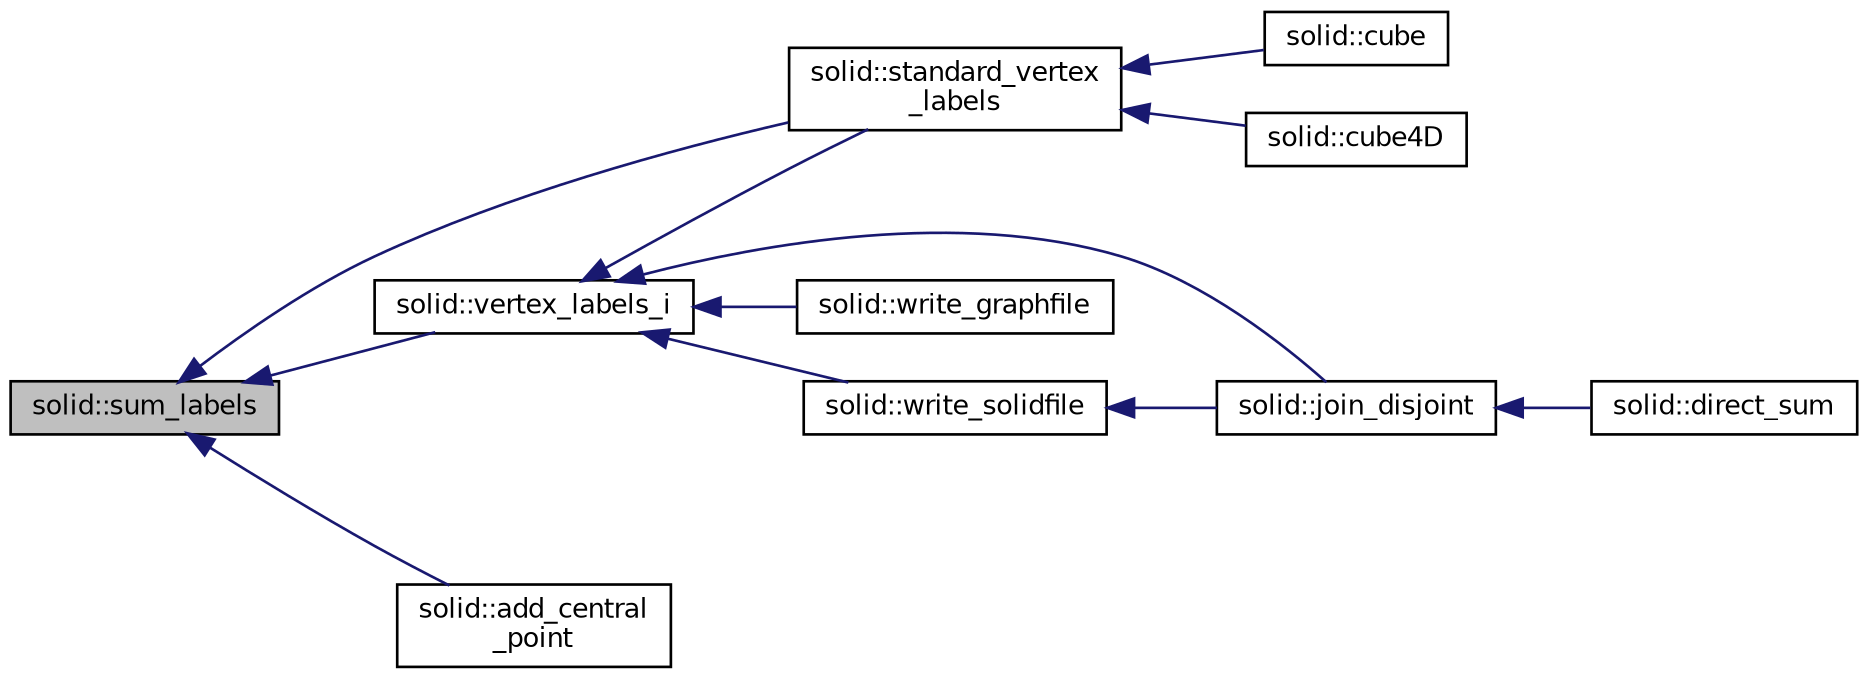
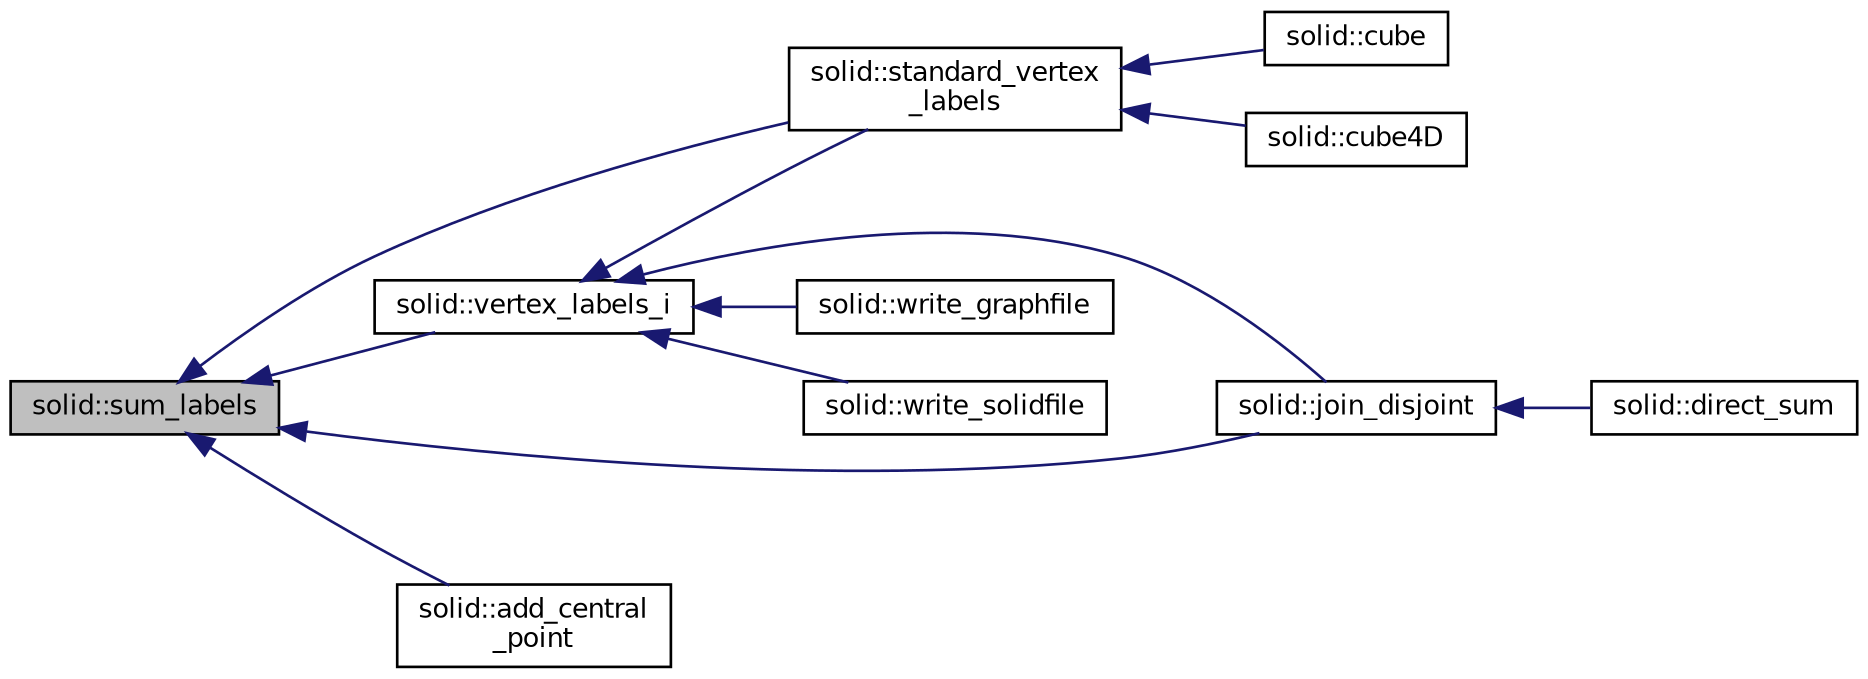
edge "solid::join_disjoint" -> "solid::write_solidfile": now "solid::join_disjoint" -> "solid::sum_labels"
